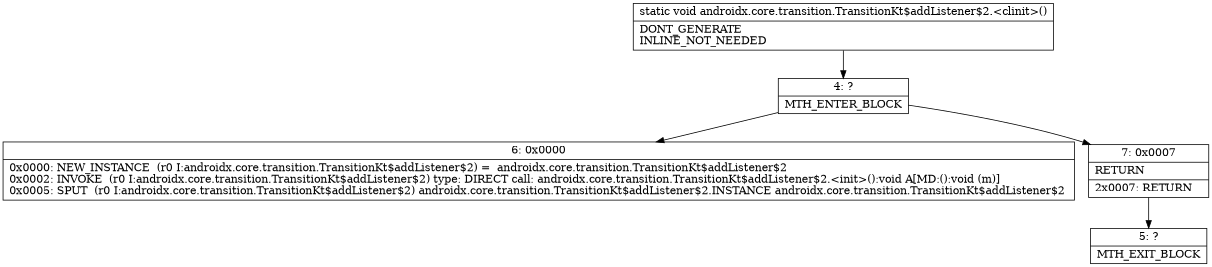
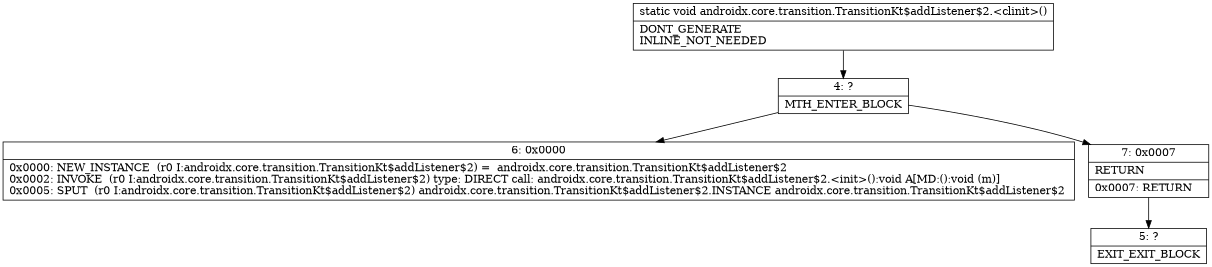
node "7: 0x0007": text "2x0007: RETURN" -> "0x0007: RETURN"
node "5: ?": text "MTH_EXIT_BLOCK" -> "EXIT_EXIT_BLOCK"
